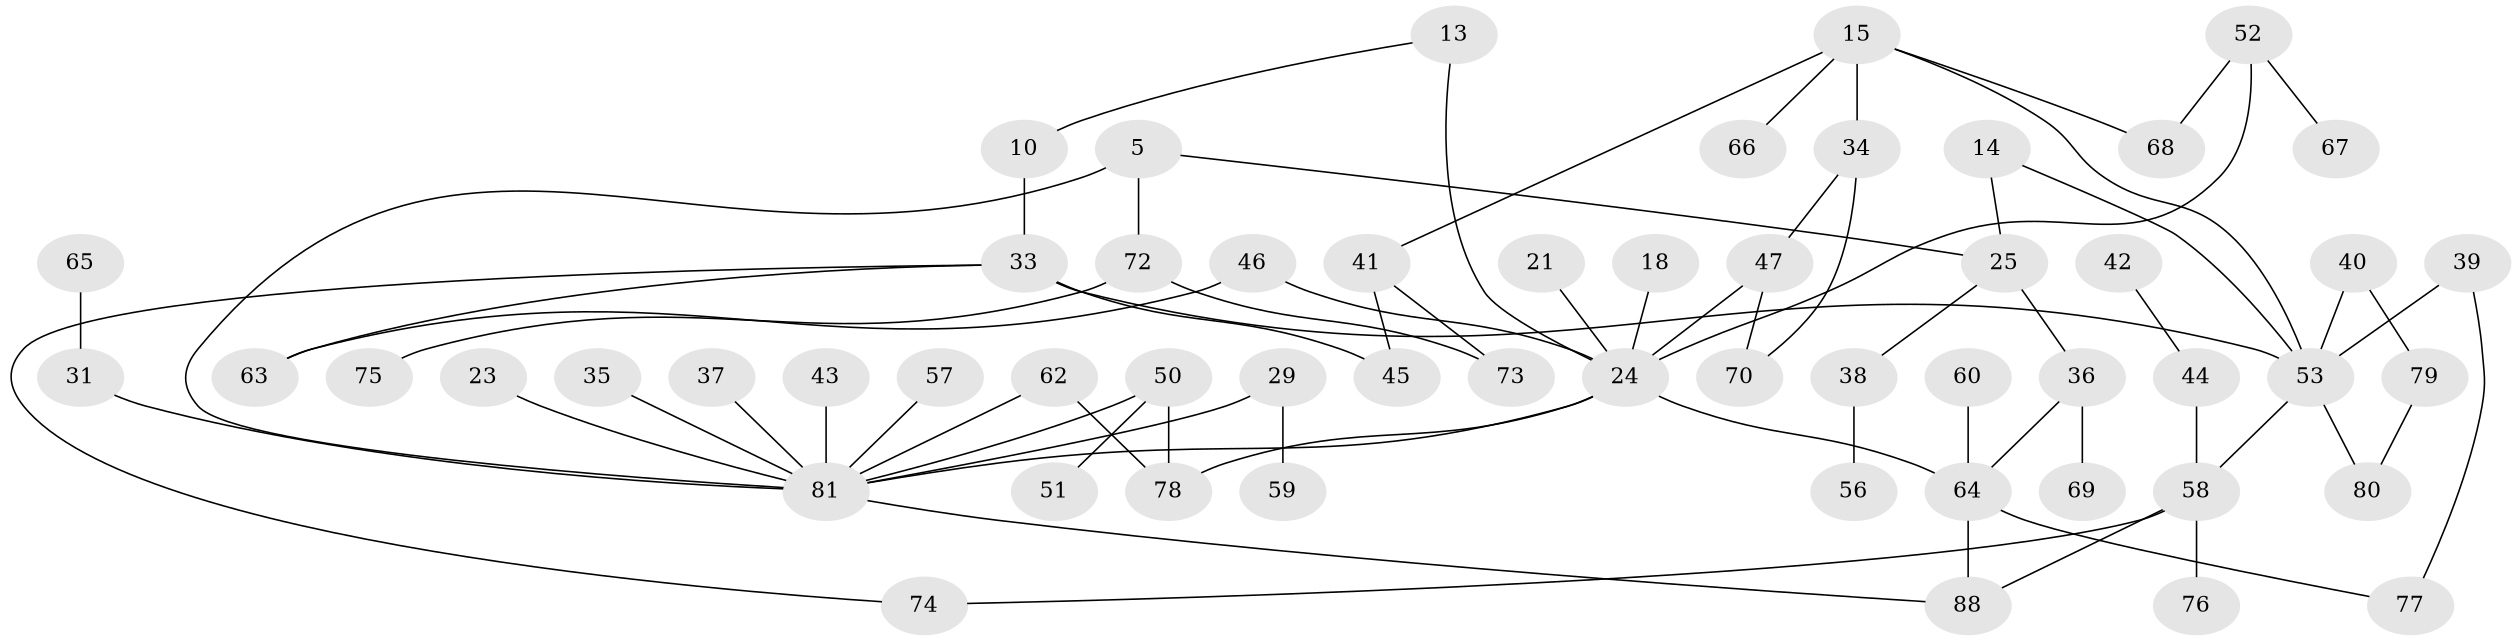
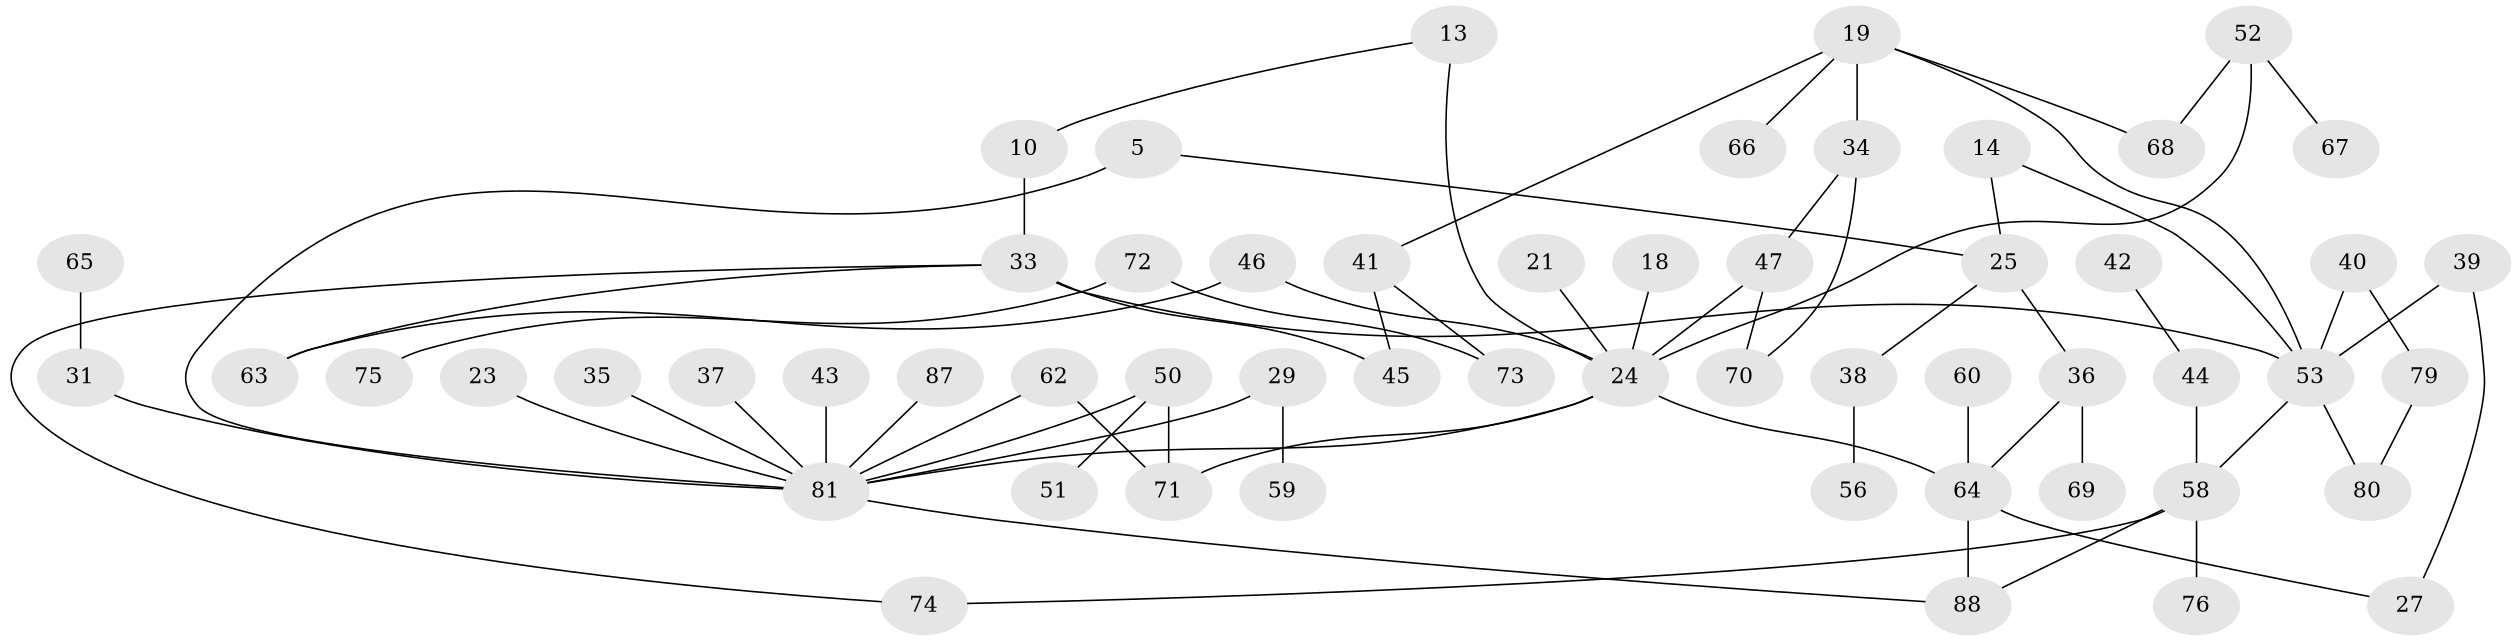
node "15": label "15" -> "19"
edge "5" -- "72": removed
node "57": label "57" -> "87"
node "78": label "78" -> "71"
node "77": label "77" -> "27"
